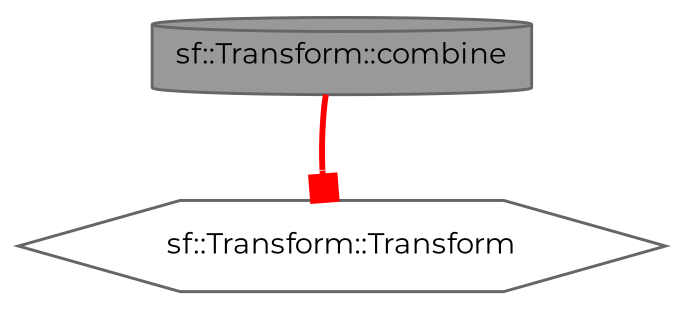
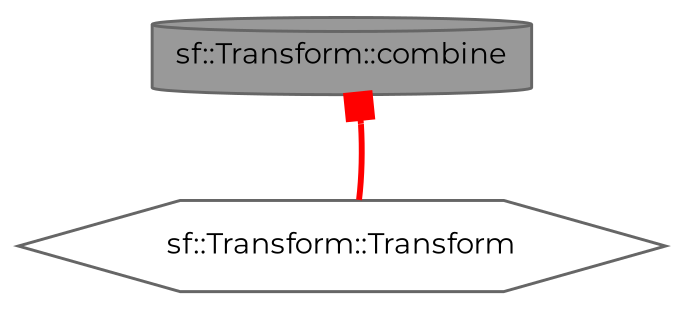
edge "sf::Transform::combine" -> "sf::Transform::Transform": reversed
